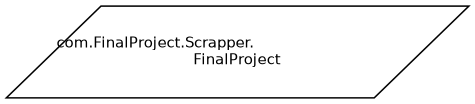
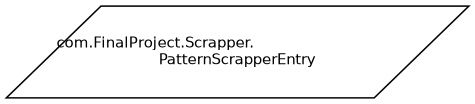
node "com.FinalProject.Scrapper. FinalProject": label "com.FinalProject.Scrapper. FinalProject" -> "com.FinalProject.Scrapper. PatternScrapperEntry"
